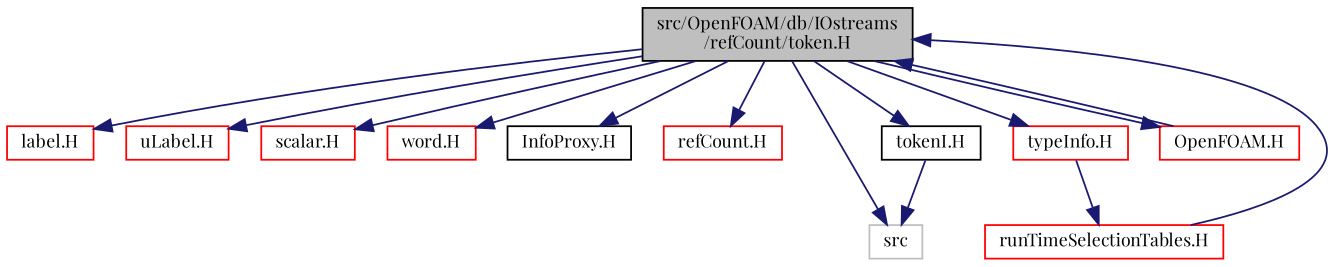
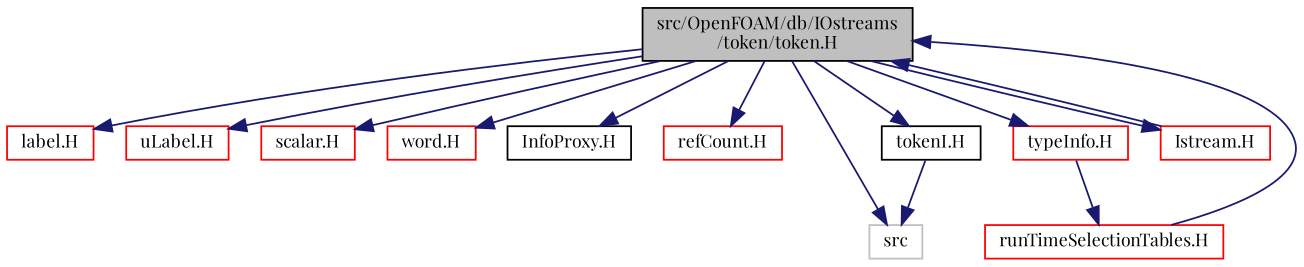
node "src/OpenFOAM/db/IOstreams /refCount/token.H": label "src/OpenFOAM/db/IOstreams /refCount/token.H" -> "src/OpenFOAM/db/IOstreams /token/token.H"
node "OpenFOAM.H": label "OpenFOAM.H" -> "Istream.H"
